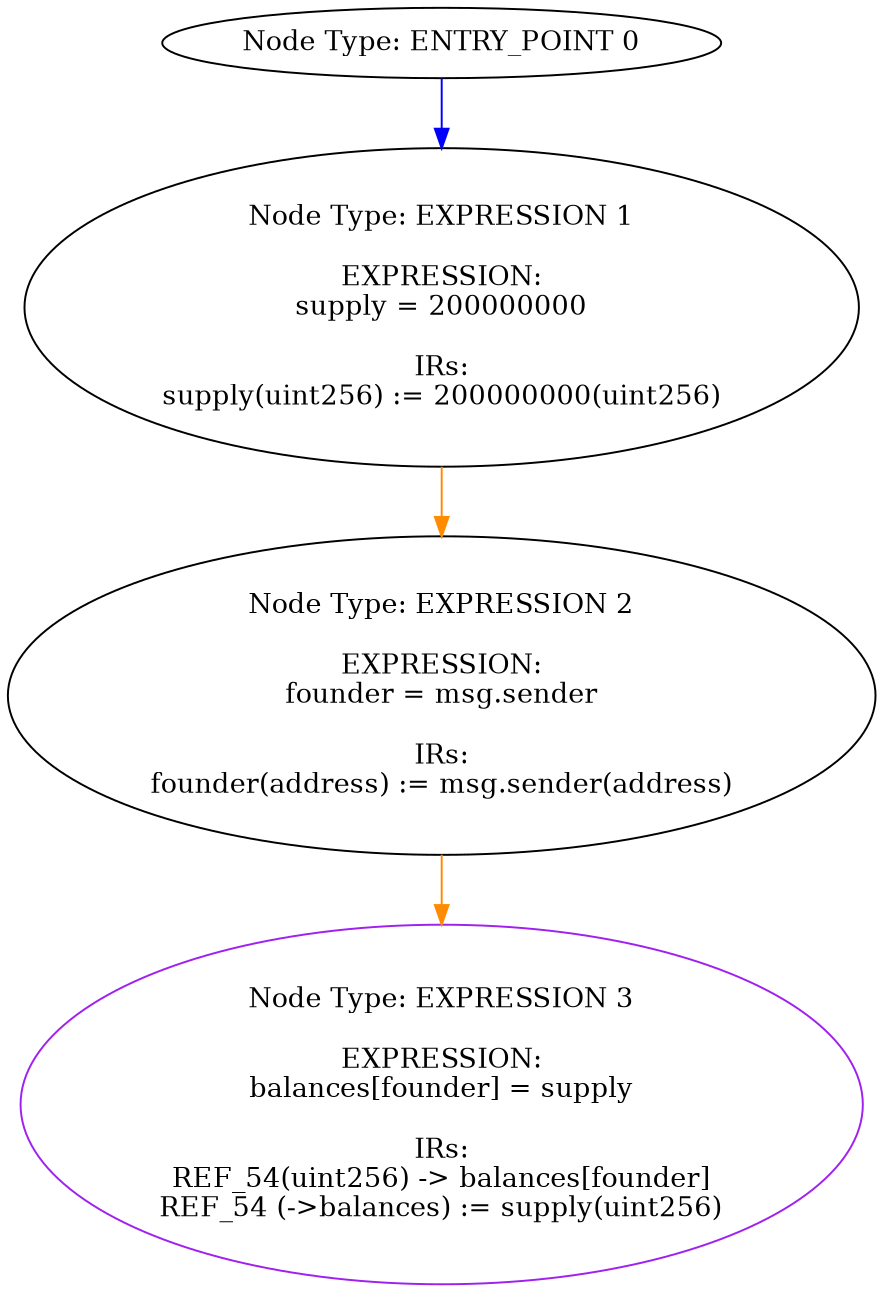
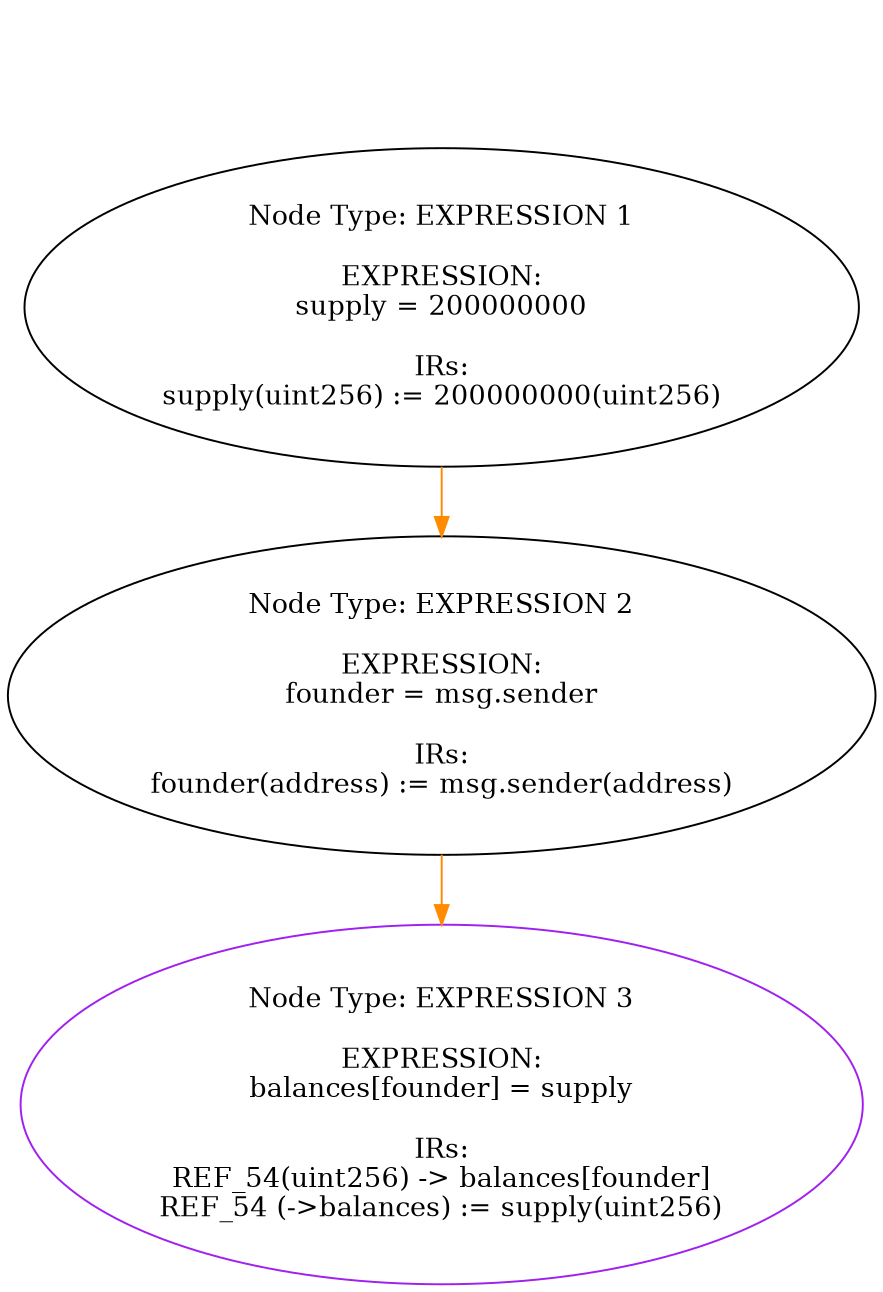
node "Node Type: ENTRY_POINT 0": removed
